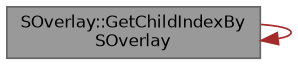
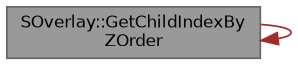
node "SOverlay::GetChildIndexBy SOverlay": label "SOverlay::GetChildIndexBy SOverlay" -> "SOverlay::GetChildIndexBy ZOrder"
